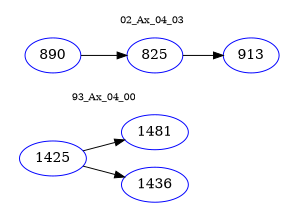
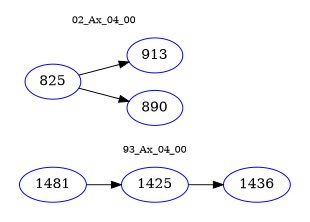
cluster "02_Ax_04_03": label "02_Ax_04_03" -> "02_Ax_04_00"
edge "890" -> "825": reversed
edge "1425" -> "1481": reversed
